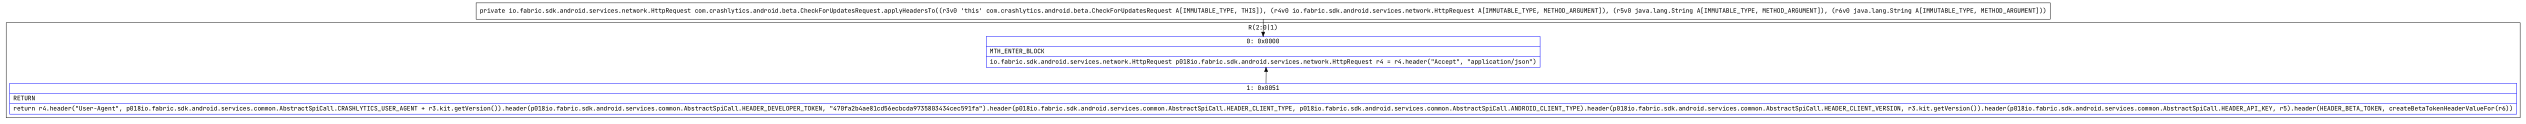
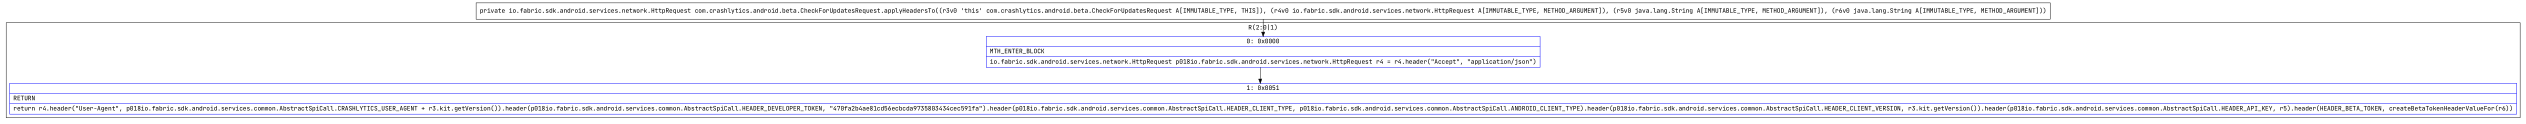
edge "1: 0x0051" -> "0: 0x0000": reversed
